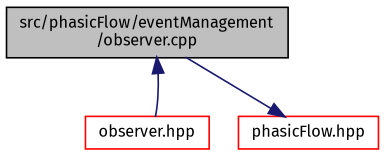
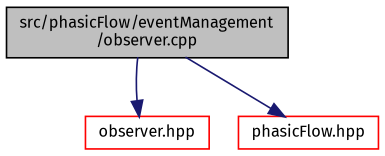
edge "observer.hpp" -> "src/phasicFlow/eventManagement /observer.cpp": reversed
